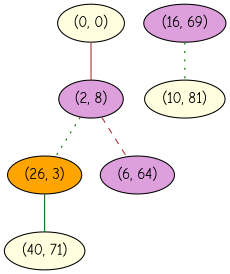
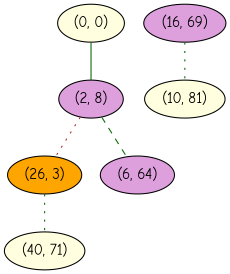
edge "(0, 0)" -- "(2, 8)": color brown -> darkgreen
edge "(2, 8)" -- "(26, 3)": color darkgreen -> brown
edge "(2, 8)" -- "(6, 64)": color brown -> darkgreen
edge "(26, 3)" -- "(40, 71)": style solid -> dotted
